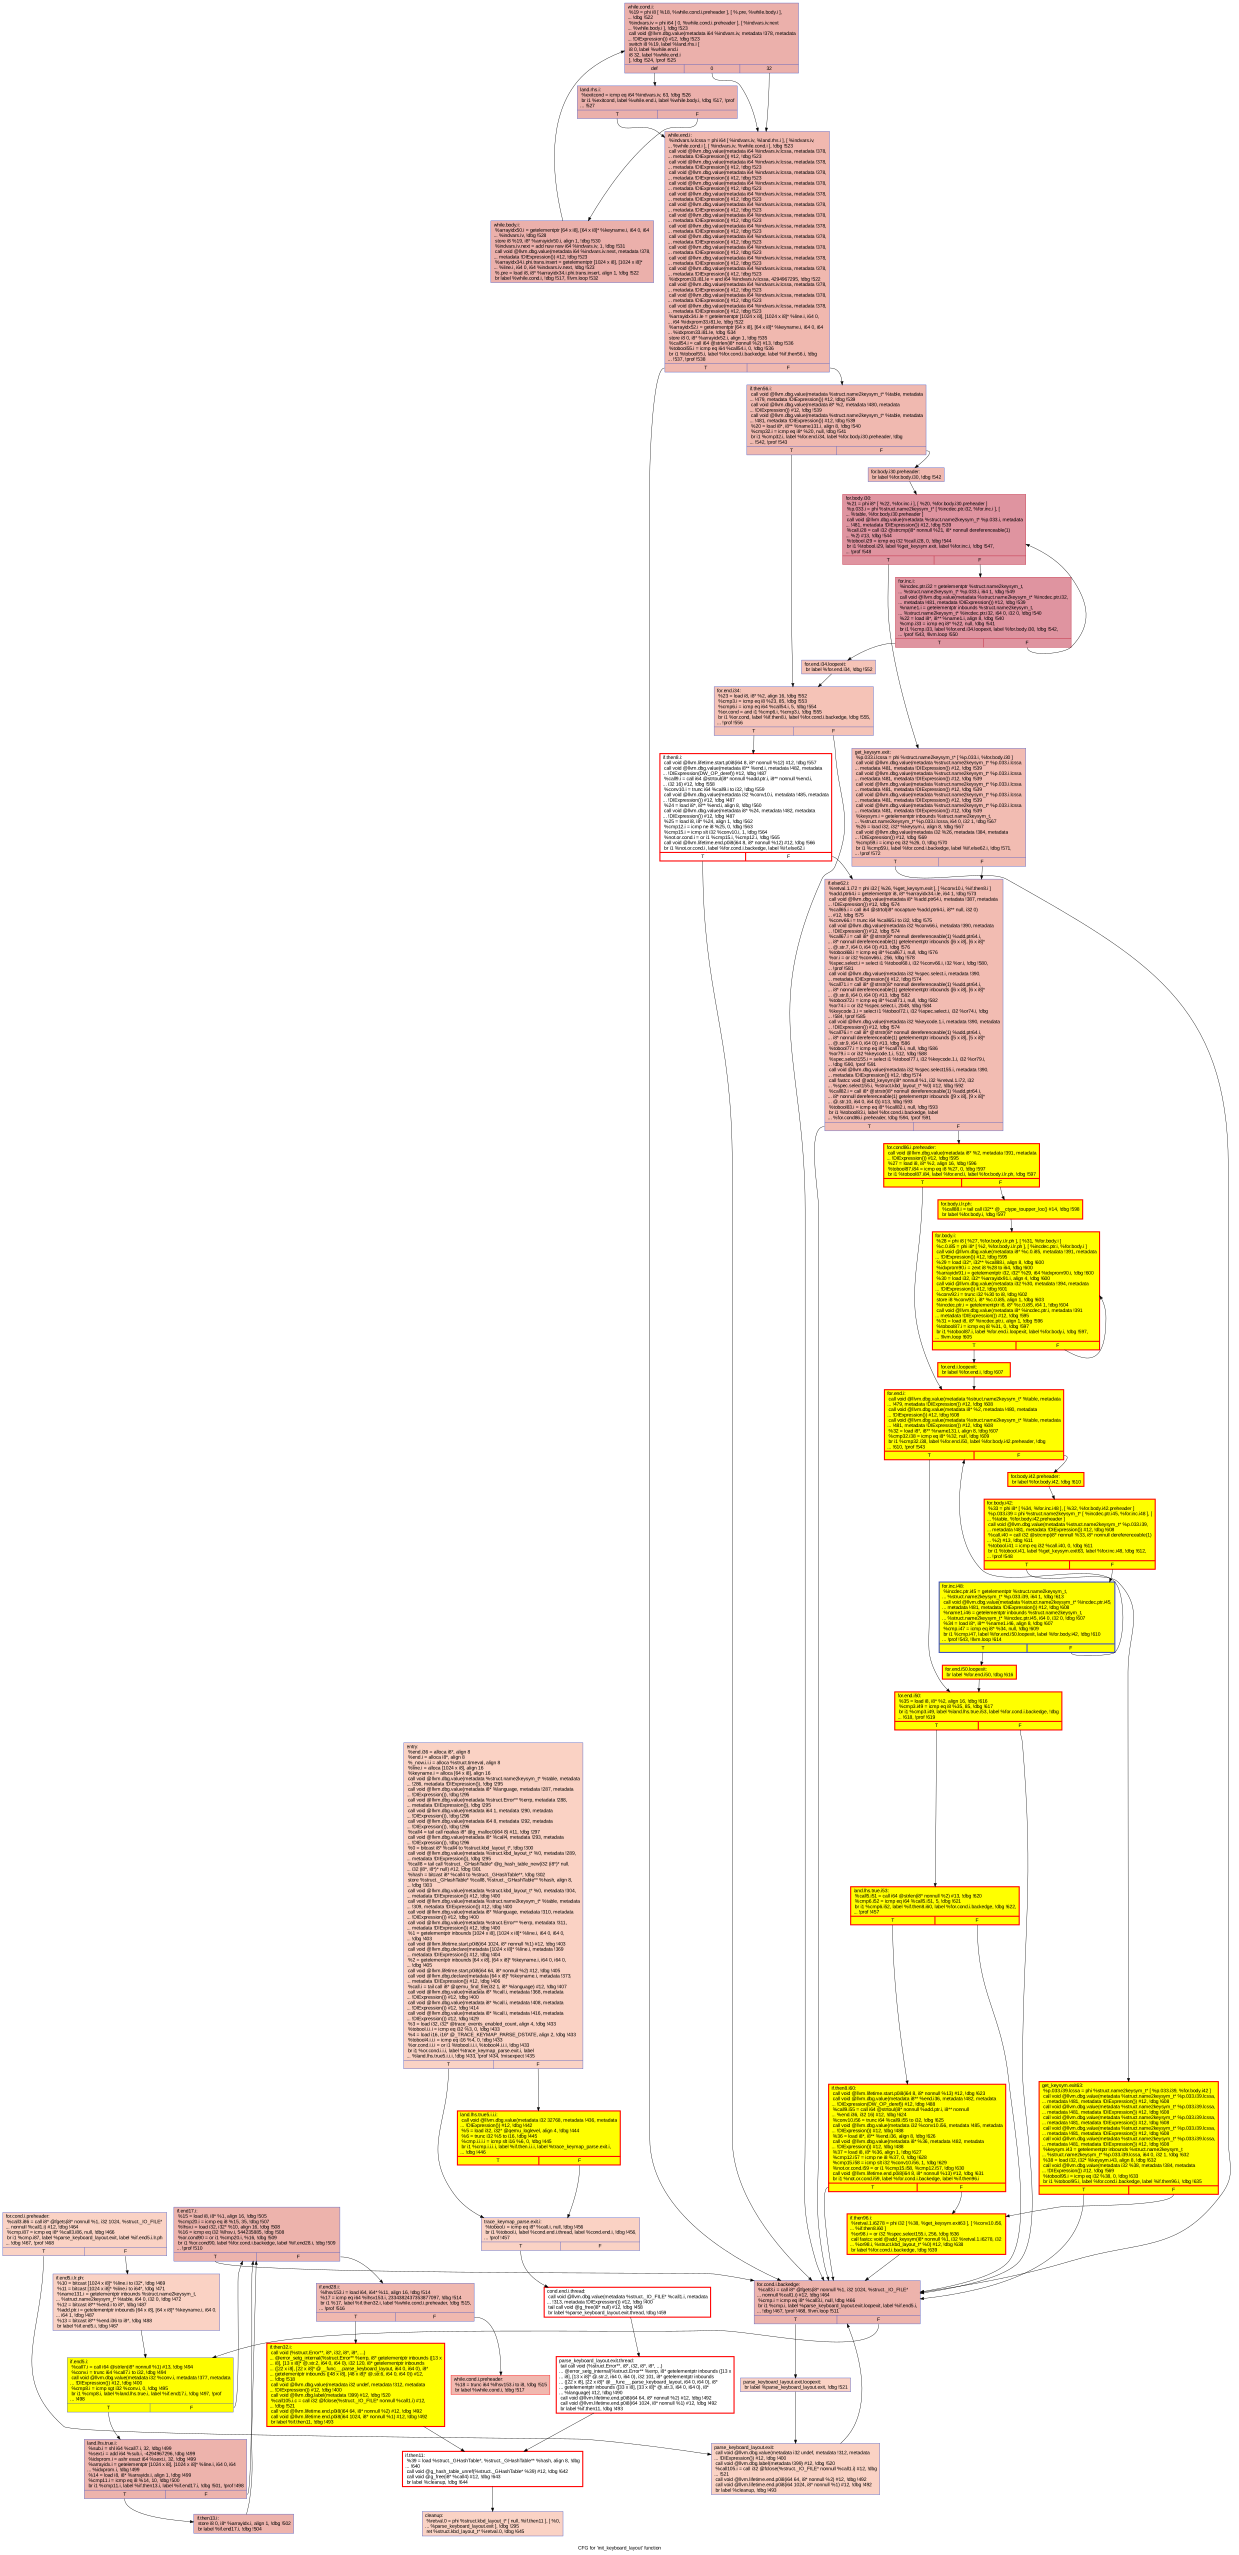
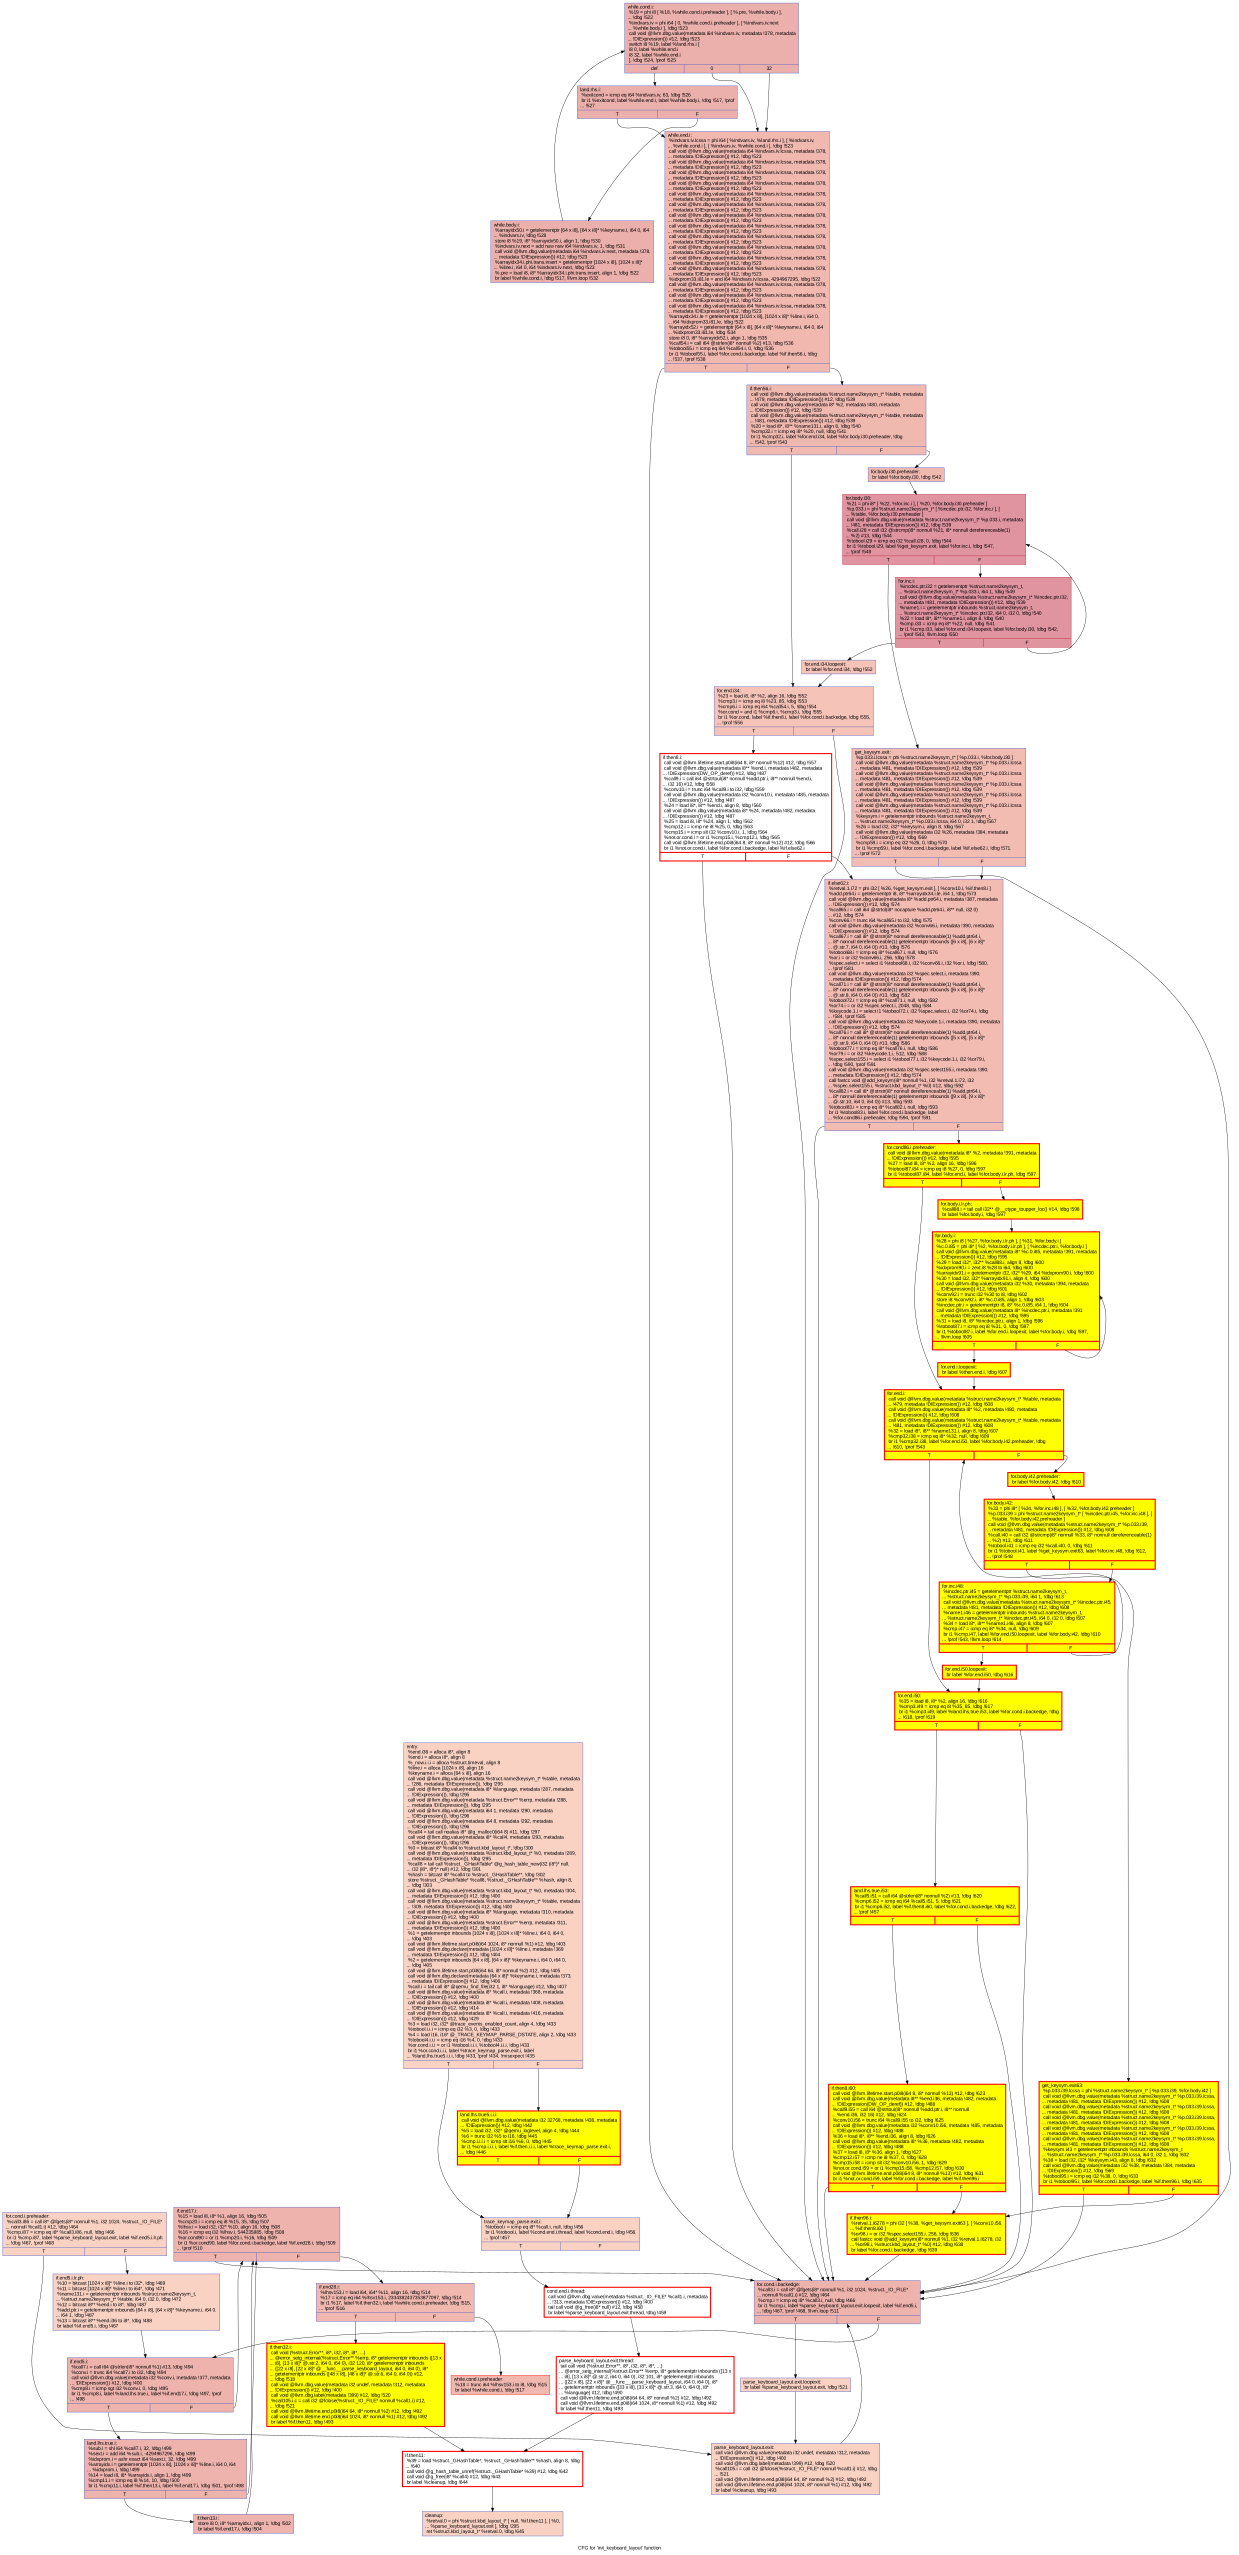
node "if.else62.i:": text "... #12, !dbg !575" -> "... #12, !dbg !574"
node "for.end.i.loopexit:": text "br label %for.end.i, !dbg !607" -> "br label %then.end.i, !dbg !607"
node "for.inc.i48:": color #3d50c3ff -> red
node "if.end5.i:": fillcolor yellow -> #d6524470
